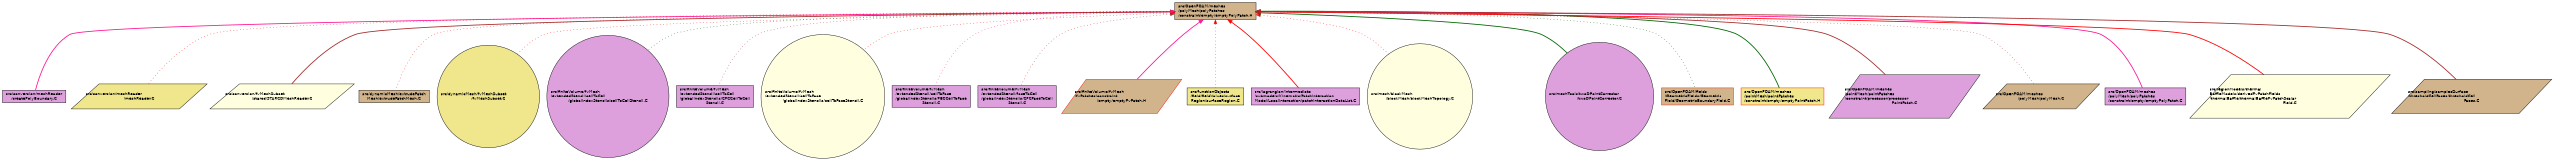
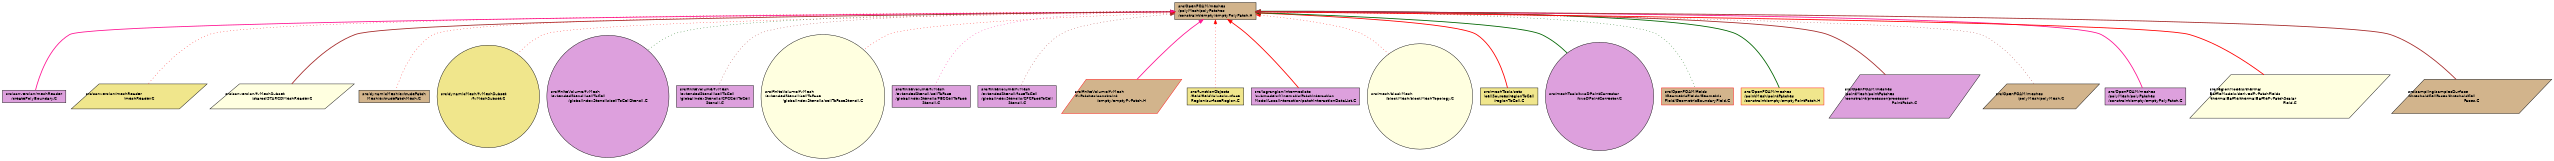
node "src/meshTools/sets /cellSources/regionToCell /regionToCell.C": added
